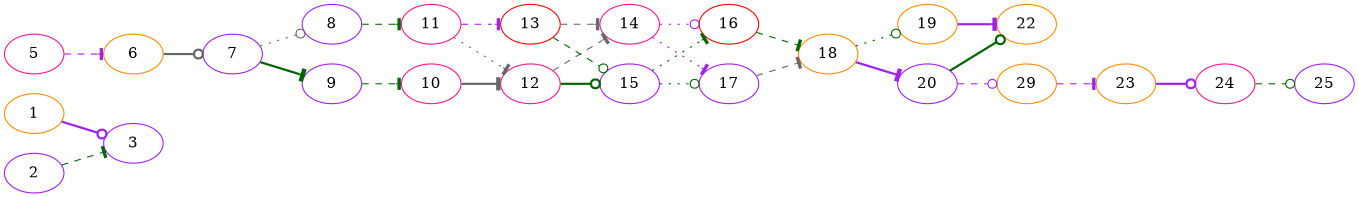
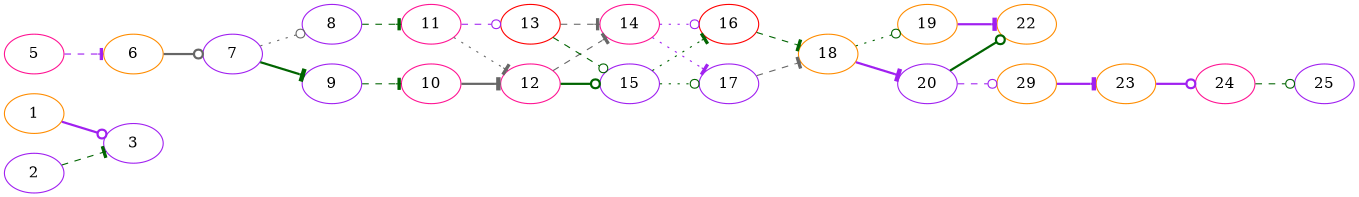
edge "11" -> "13": arrowhead tee -> odot
edge "29" -> "23": style dashed -> bold
